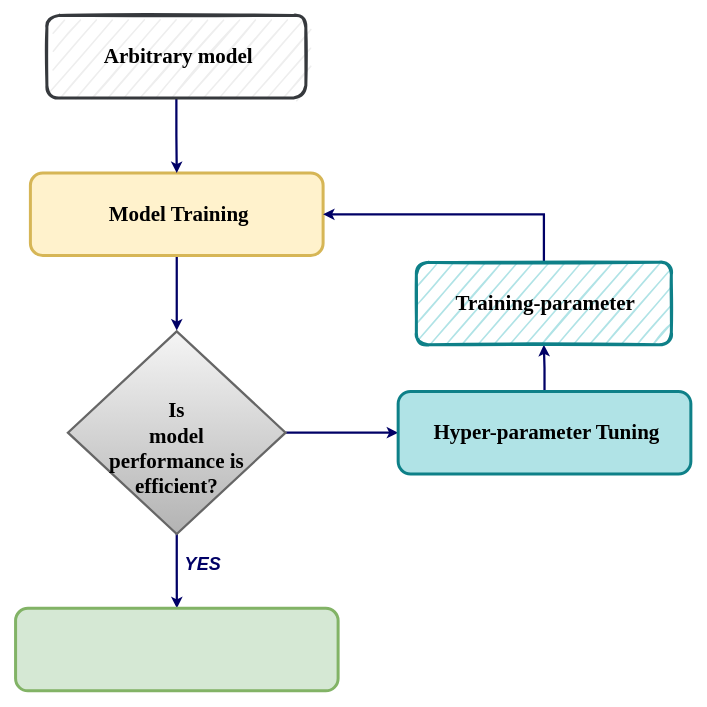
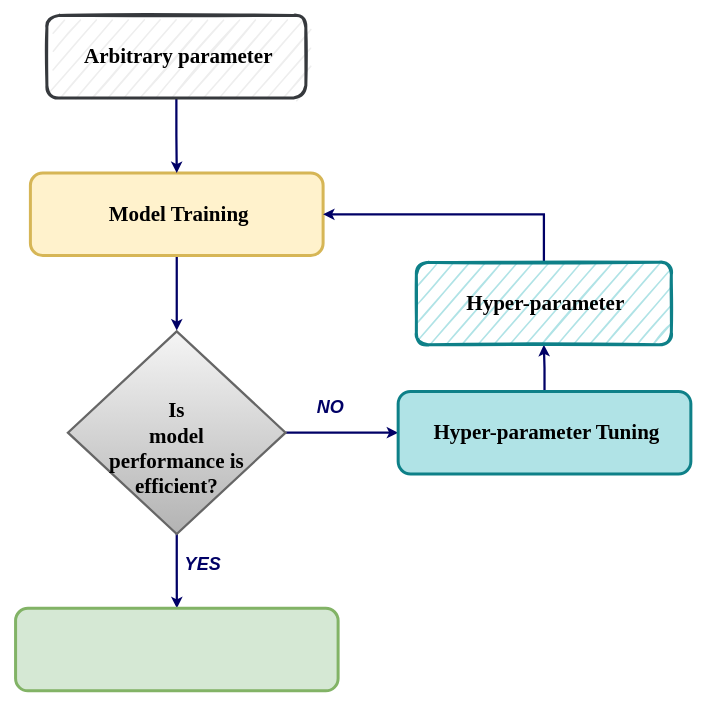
node "Arbitrary model": label "Arbitrary model" -> "Arbitrary parameter"
node "Training-parameter": label "Training-parameter" -> "Hyper-parameter"
node "NO": added
